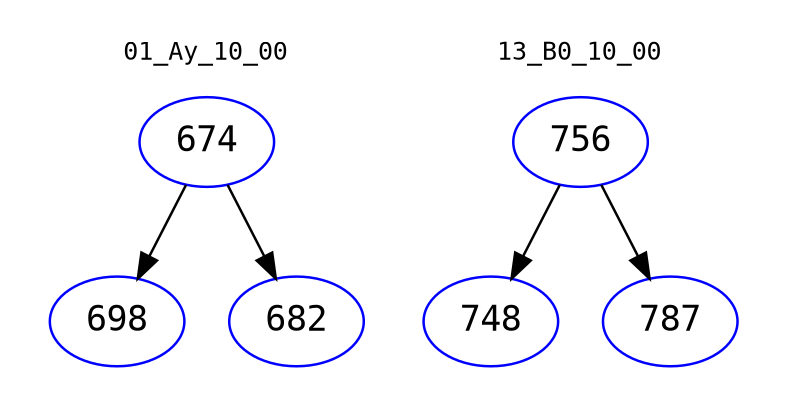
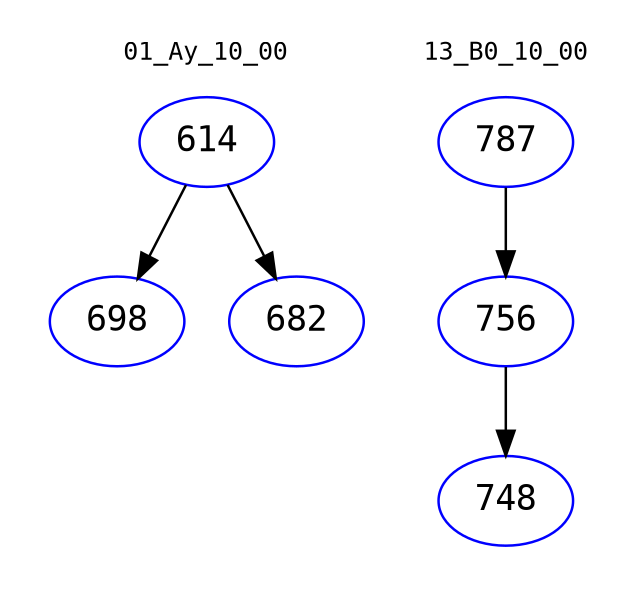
node "674": label "674" -> "614"
edge "756" -> "787": reversed
